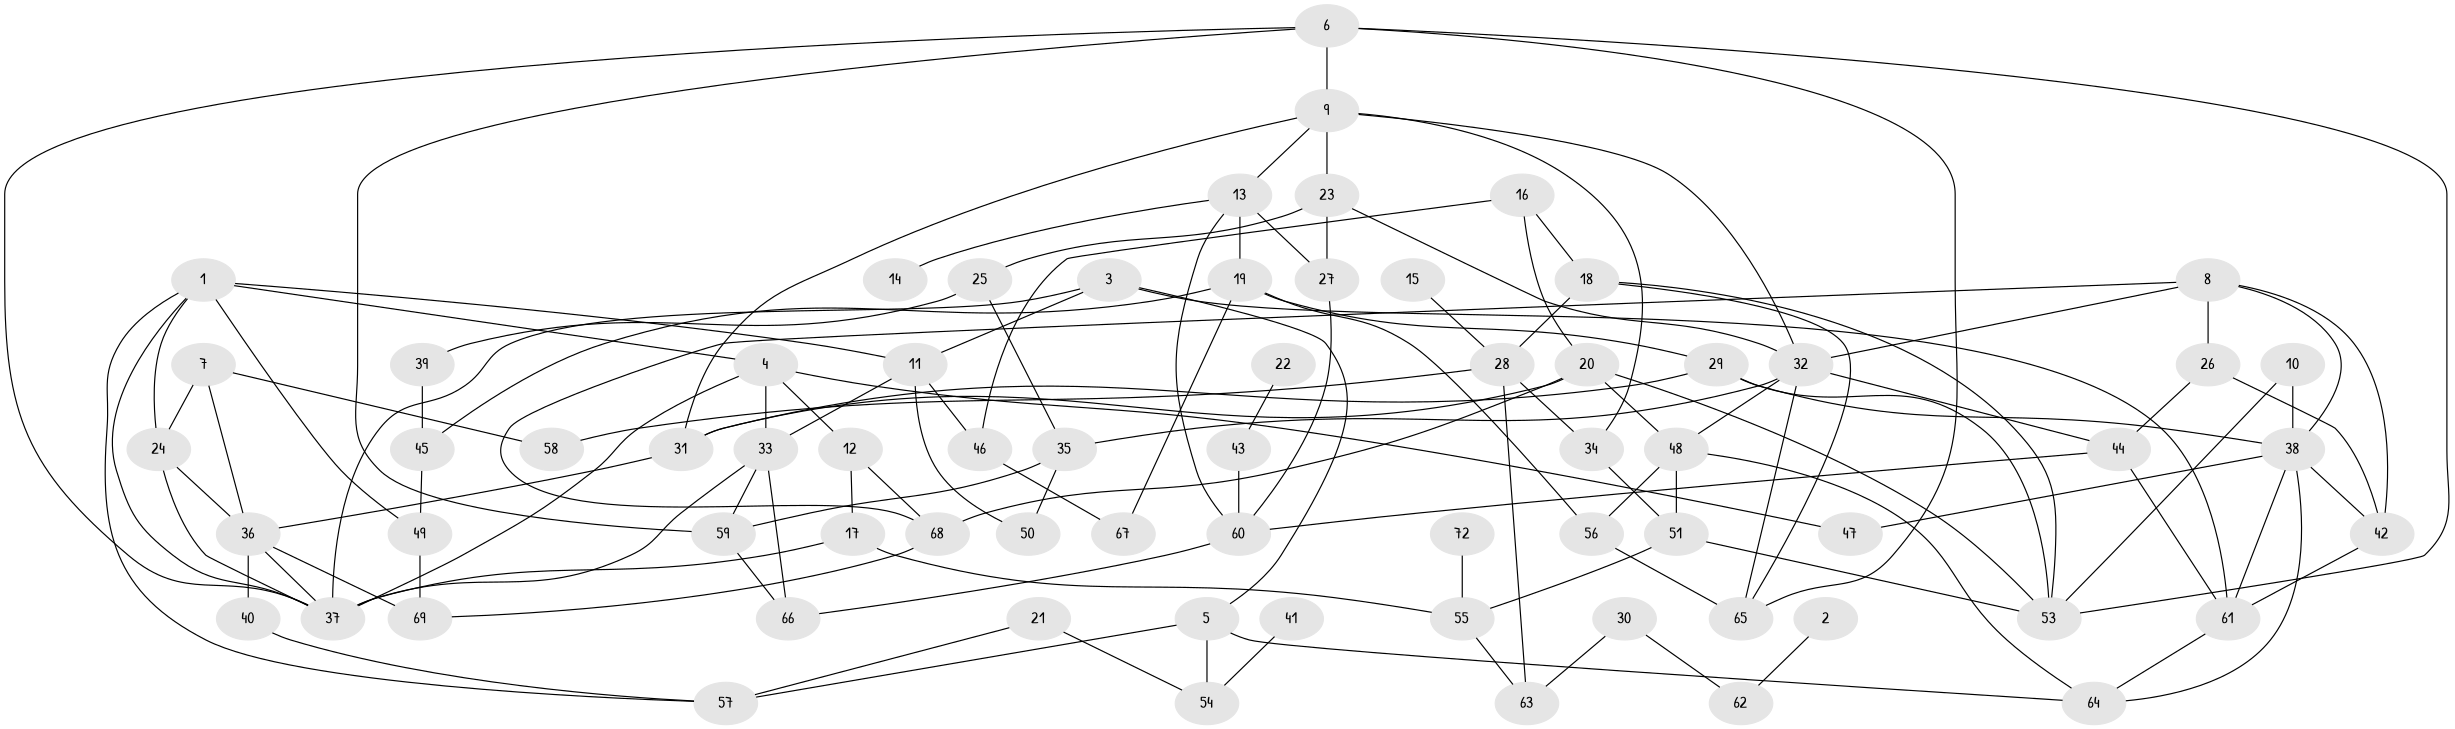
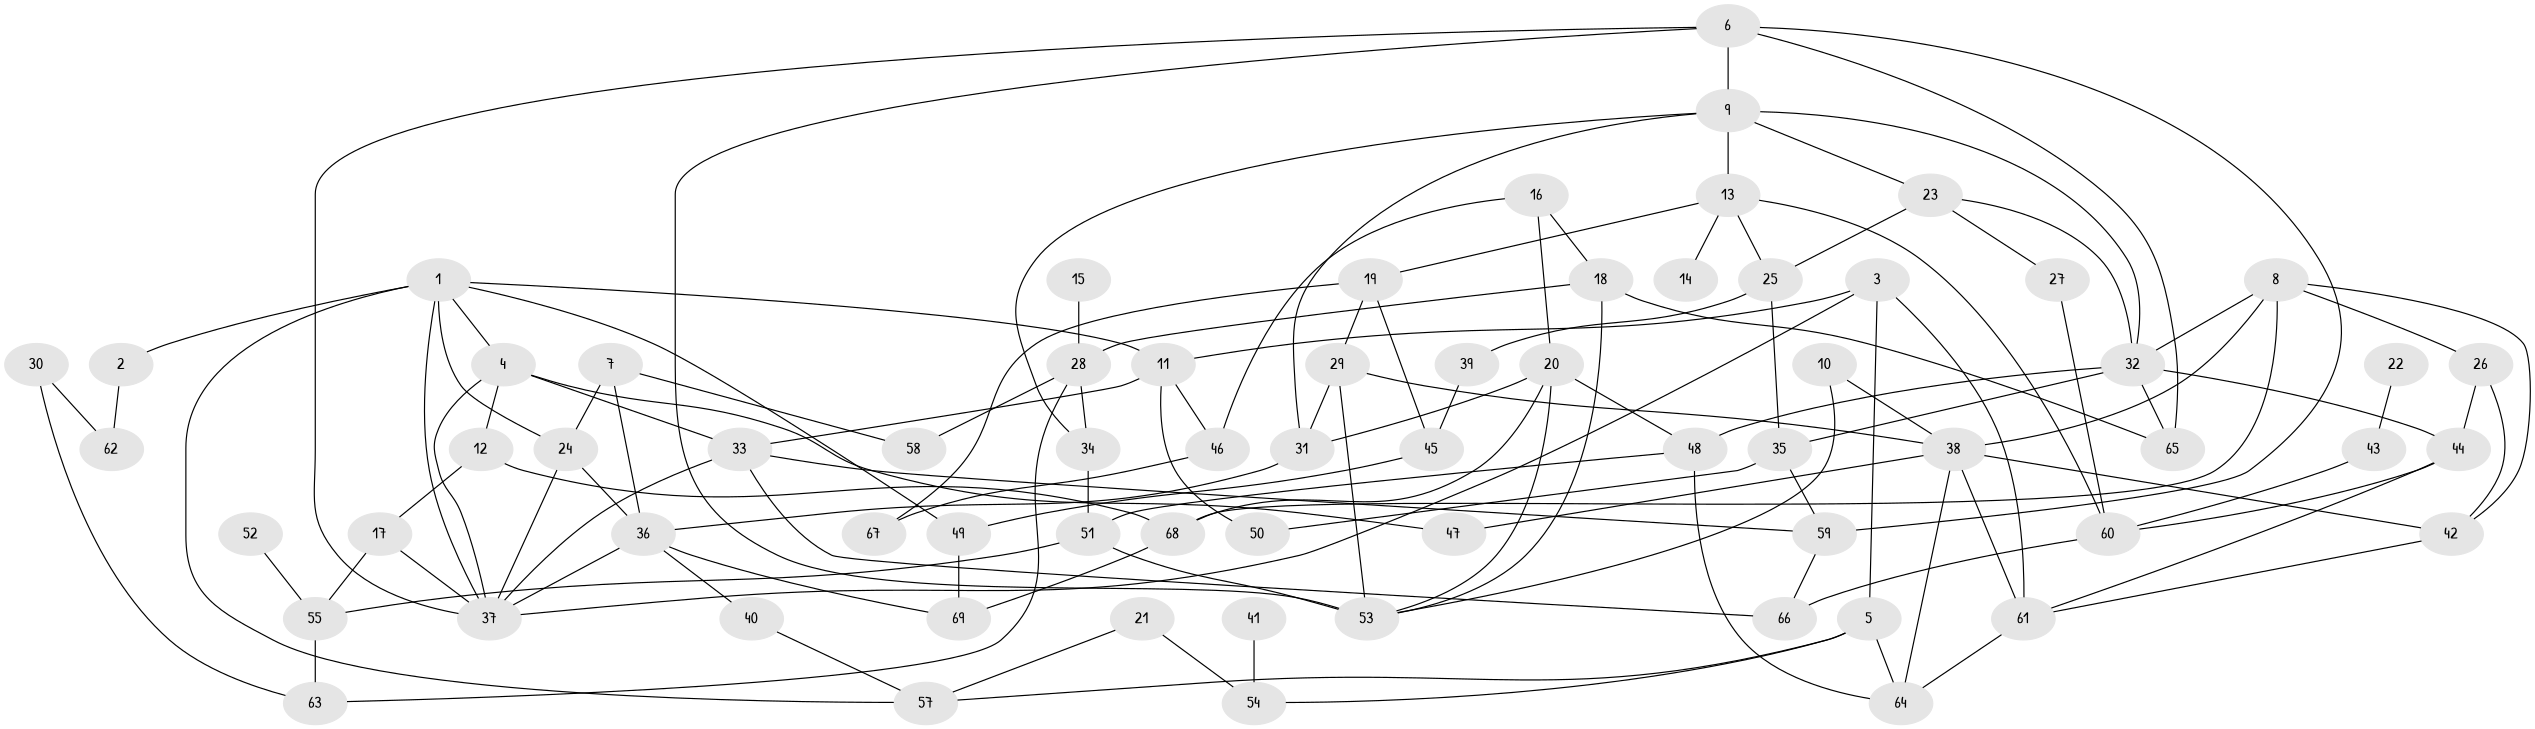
edge "13" -- "27": now "13" -- "25"
edge "1" -- "2": added
node "72": label "72" -> "52"
node "56": removed
